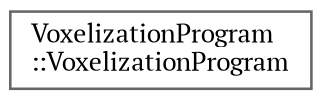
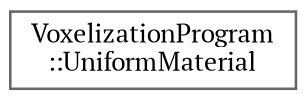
node "VoxelizationProgram ::VoxelizationProgram": label "VoxelizationProgram ::VoxelizationProgram" -> "VoxelizationProgram ::UniformMaterial"
